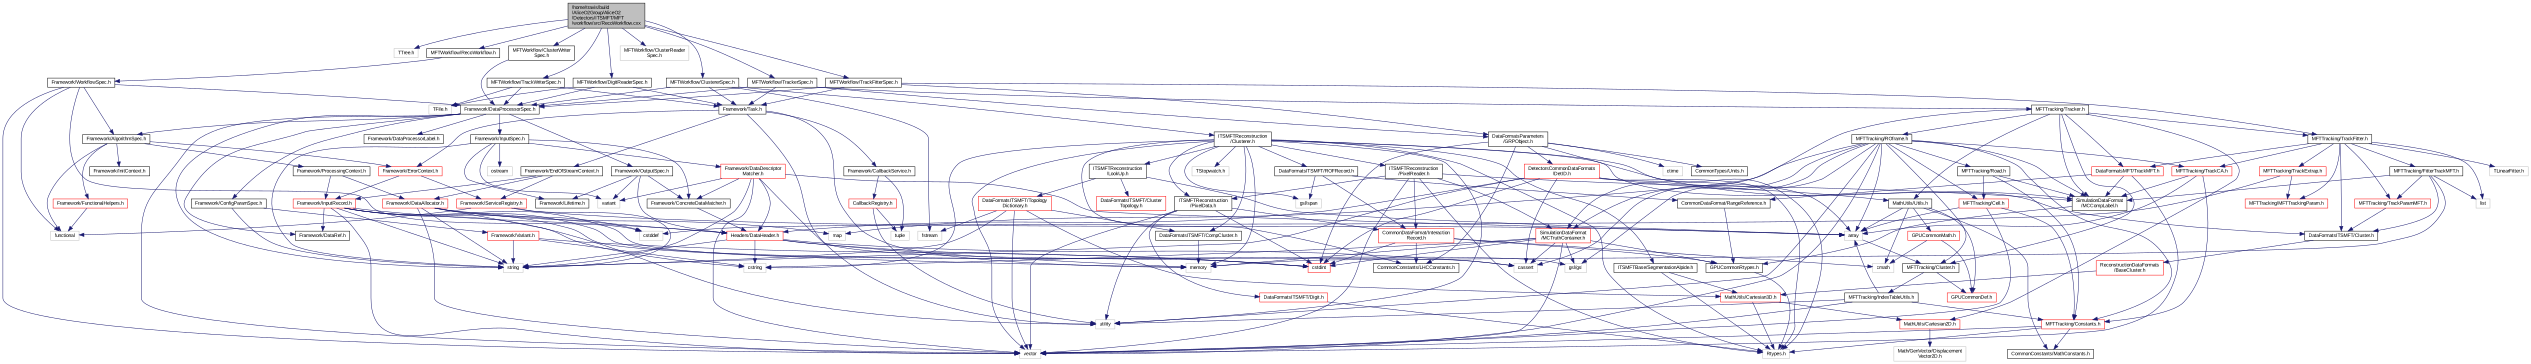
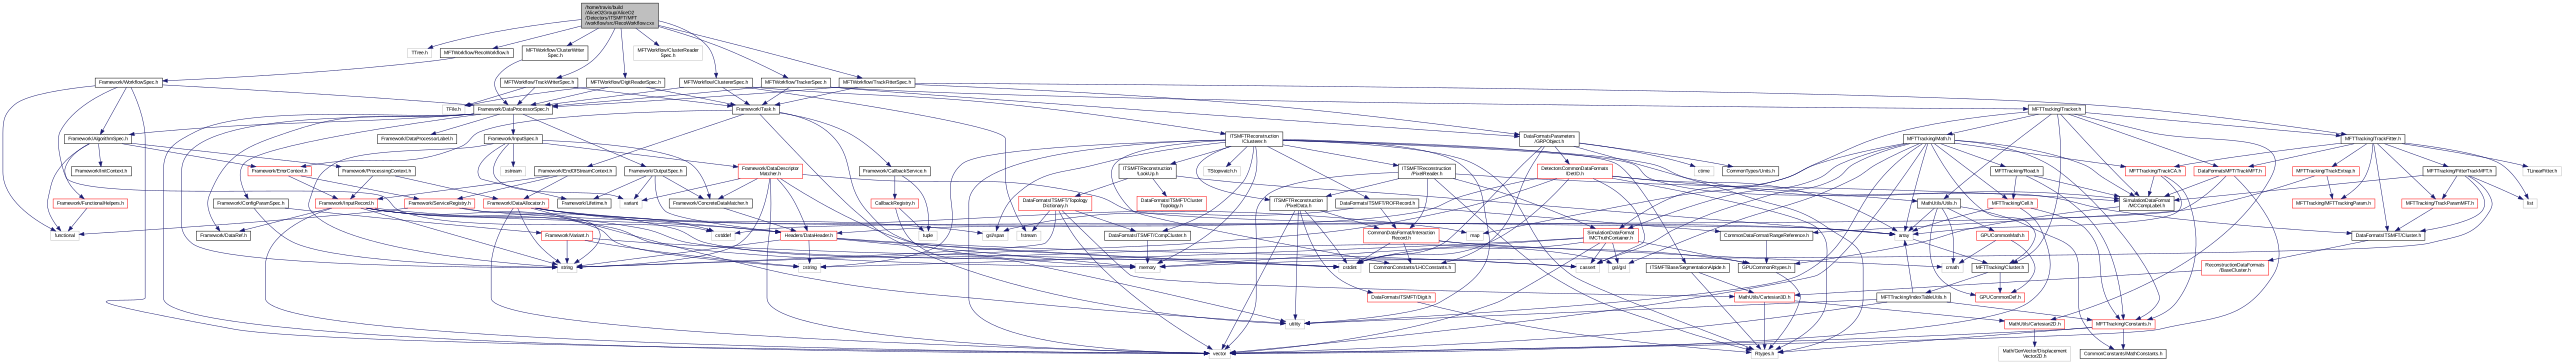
node "MFTTracking/ROframe.h": label "MFTTracking/ROframe.h" -> "MFTTracking/Math.h"
edge "Framework/DataAllocator.h" -> "gsl/span": added
node "cstdint": color red -> grey75
